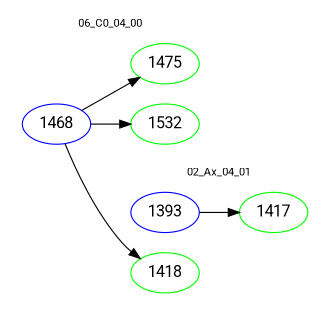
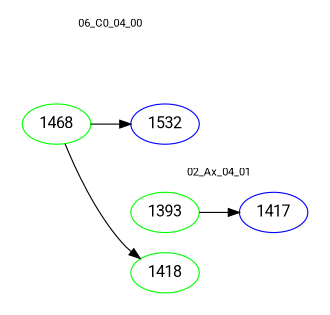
node "1475": removed
node "1468": color blue -> green
node "1532": color green -> blue
node "1393": color blue -> green
node "1417": color green -> blue
